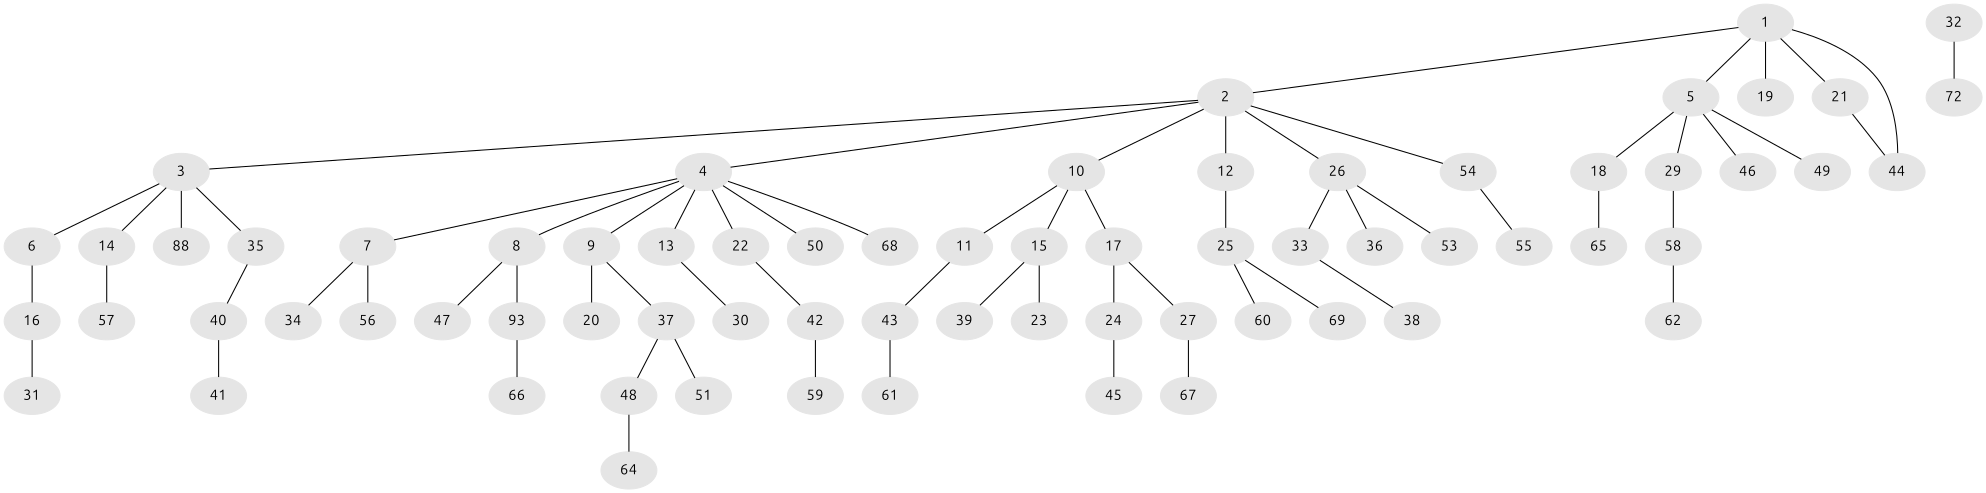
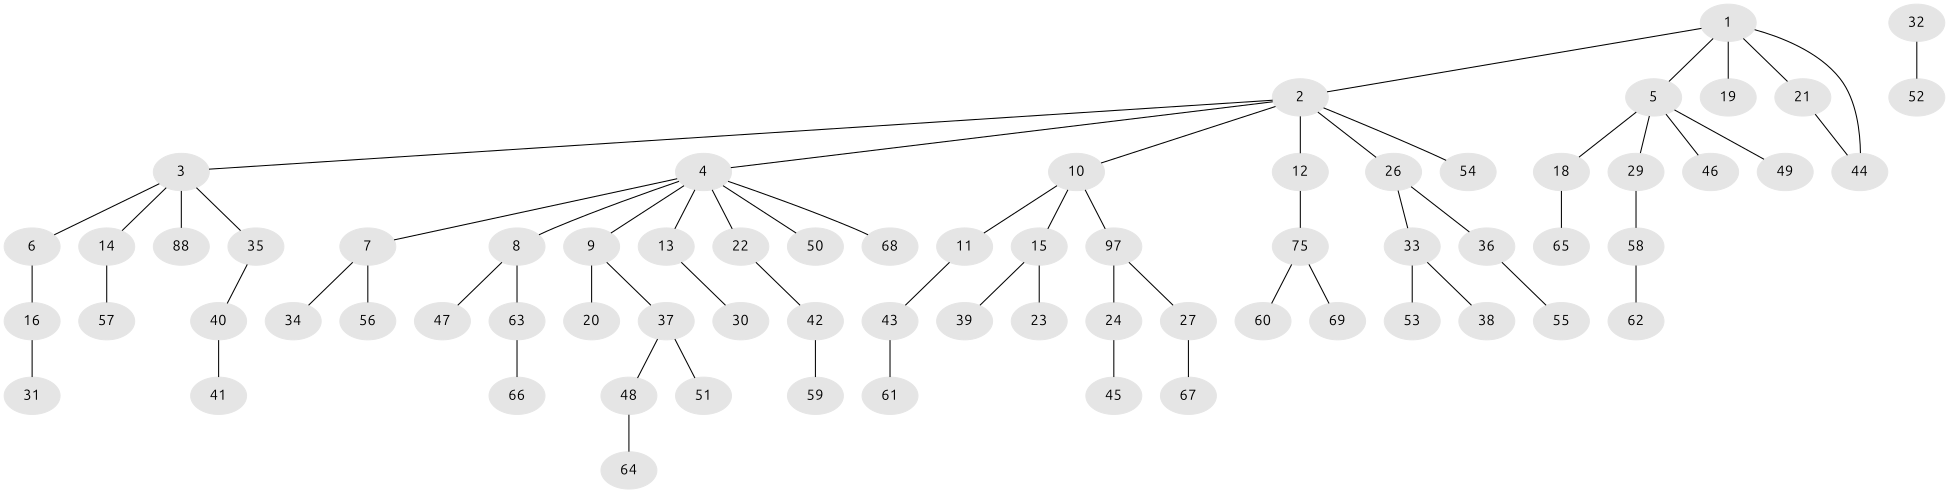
node "72": label "72" -> "52"
edge "26" -- "53": now "33" -- "53"
edge "54" -- "55": now "36" -- "55"
node "17": label "17" -> "97"
node "25": label "25" -> "75"
node "93": label "93" -> "63"
